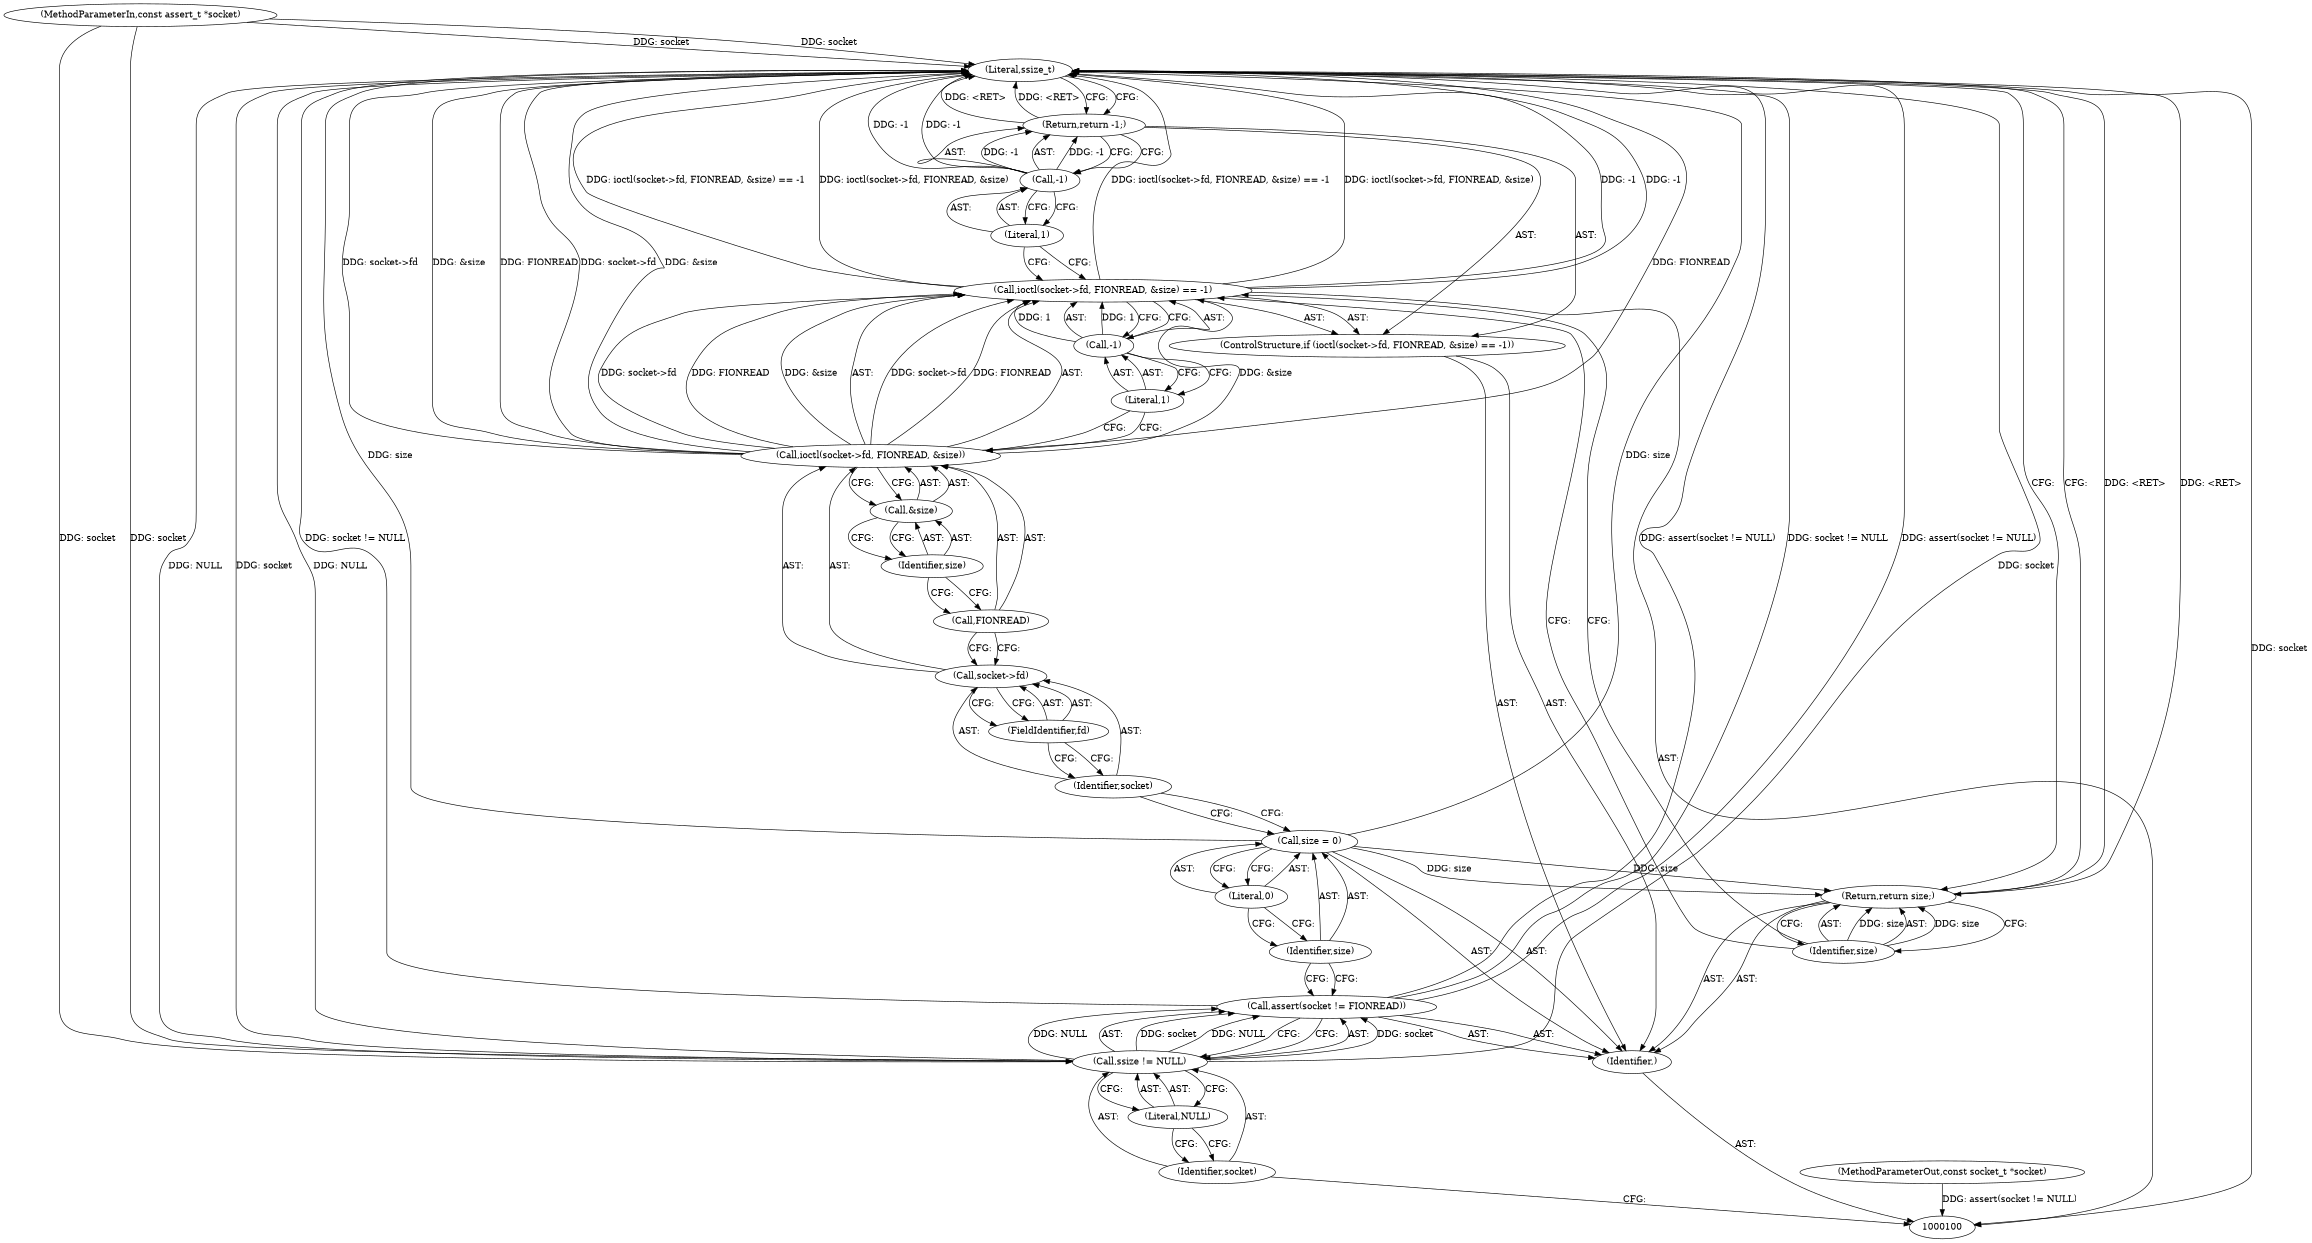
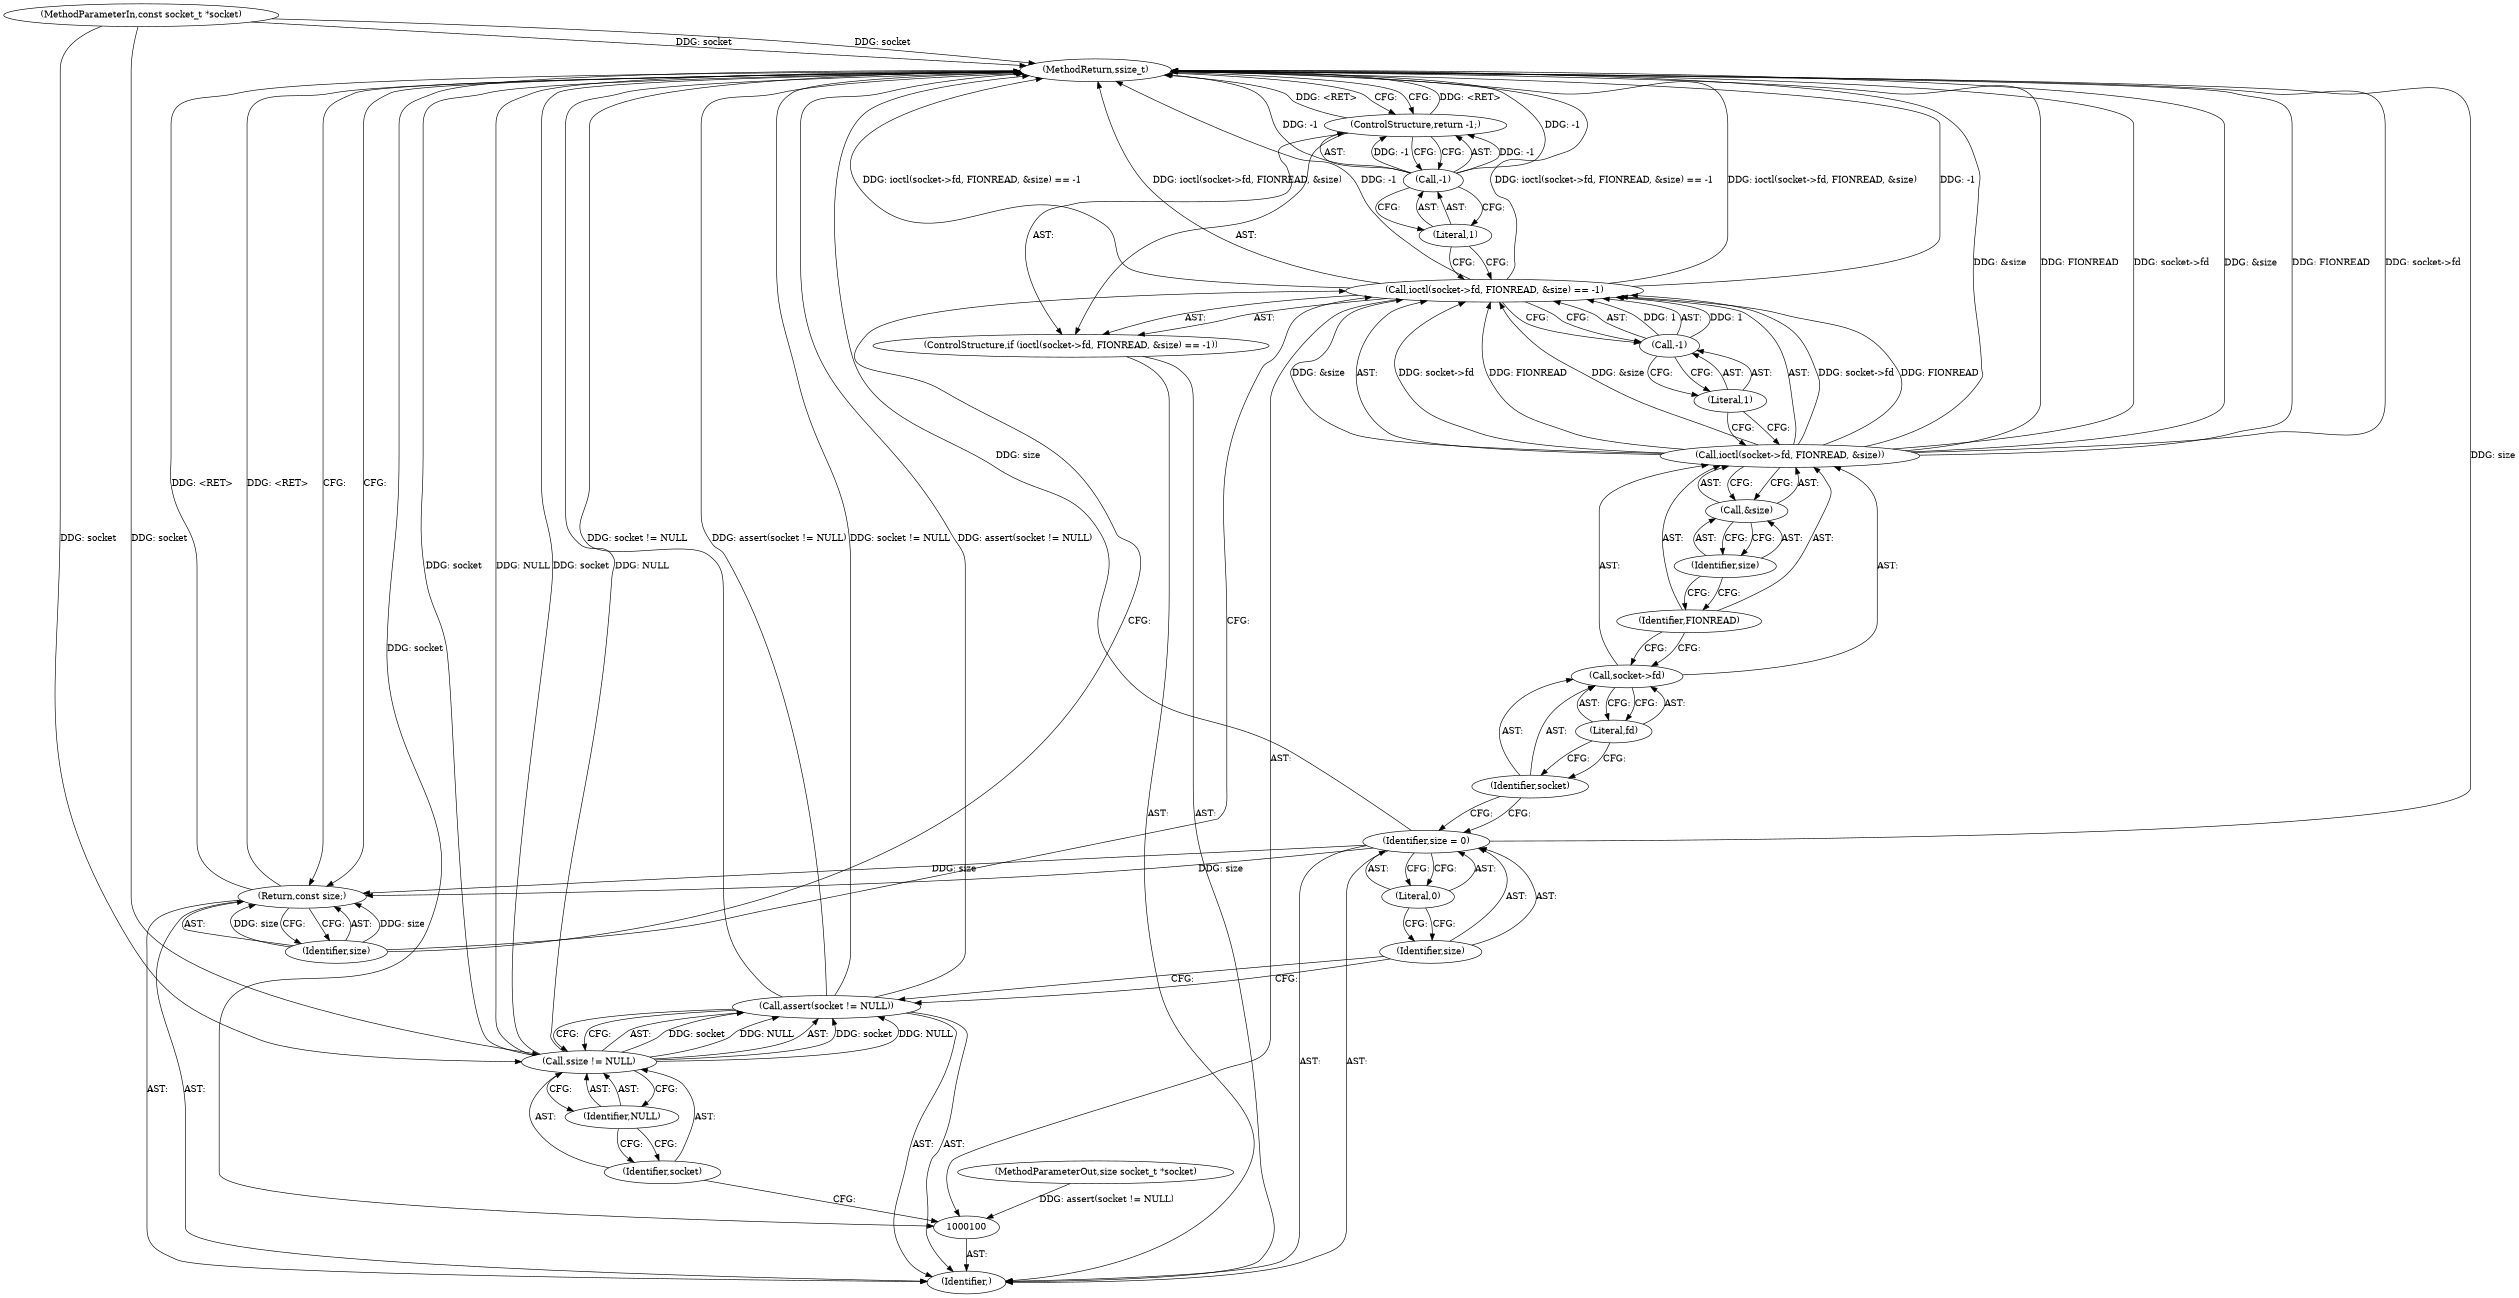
node "(MethodParameterIn,const assert_t *socket)": label "(MethodParameterIn,const assert_t *socket)" -> "(MethodParameterIn,const socket_t *socket)"
node "(Literal,ssize_t)": label "(Literal,ssize_t)" -> "(MethodReturn,ssize_t)"
node "(Return,return -1;)": label "(Return,return -1;)" -> "(ControlStructure,return -1;)"
node "(Call,FIONREAD)": label "(Call,FIONREAD)" -> "(Identifier,FIONREAD)"
node "(FieldIdentifier,fd)": label "(FieldIdentifier,fd)" -> "(Literal,fd)"
node "(Call,size = 0)": label "(Call,size = 0)" -> "(Identifier,size = 0)"
node "(Return,return size;)": label "(Return,return size;)" -> "(Return,const size;)"
node "(Call,assert(socket != FIONREAD))": label "(Call,assert(socket != FIONREAD))" -> "(Call,assert(socket != NULL))"
node "(Literal,NULL)": label "(Literal,NULL)" -> "(Identifier,NULL)"
edge "(Identifier,)" -> "1000100": reversed
node "(MethodParameterOut,const socket_t *socket)": label "(MethodParameterOut,const socket_t *socket)" -> "(MethodParameterOut,size socket_t *socket)"
